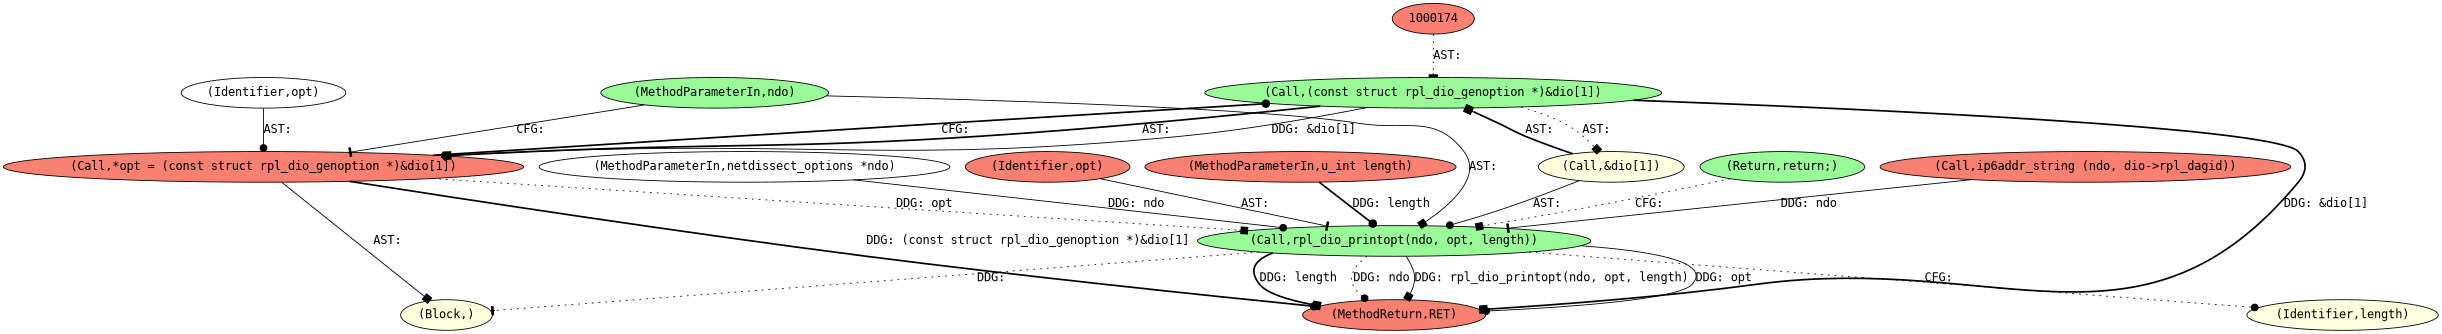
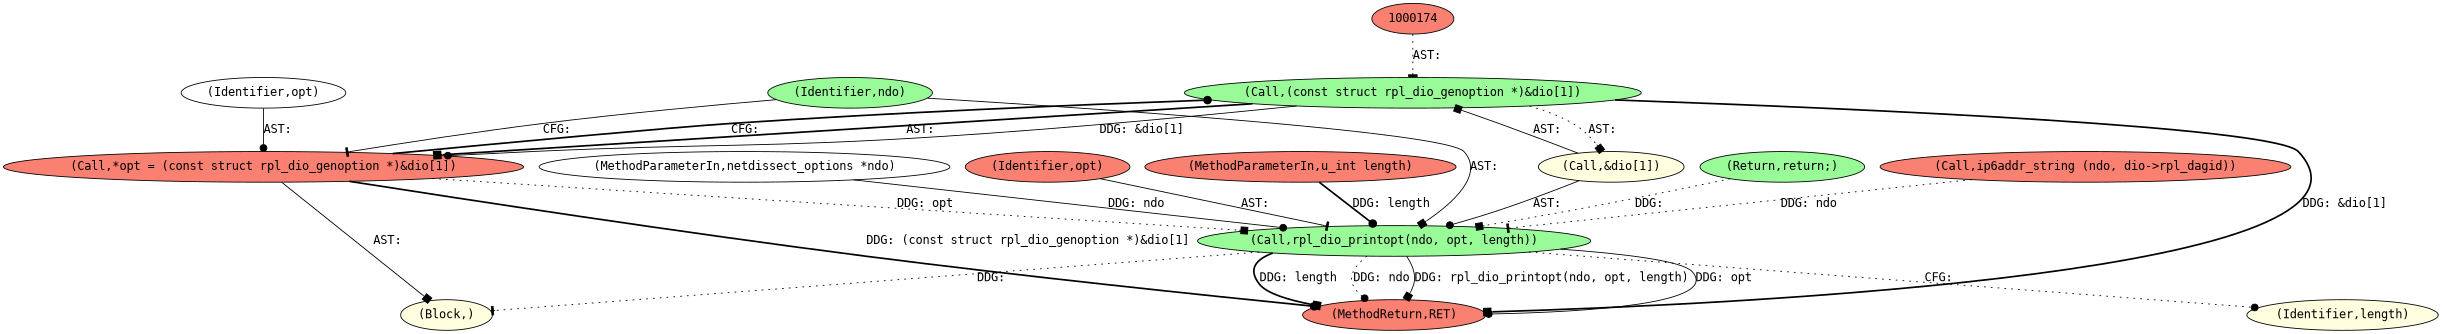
node "(MethodParameterIn,ndo)": label "(MethodParameterIn,ndo)" -> "(Identifier,ndo)"
edge "(Call,&dio[1])" -> "(Call,(const struct rpl_dio_genoption *)&dio[1])": style bold -> solid
edge "(Return,return;)" -> "(Call,rpl_dio_printopt(ndo, opt, length))": label "CFG: " -> "DDG: "
edge "(Call,ip6addr_string (ndo, dio->rpl_dagid))" -> "(Call,rpl_dio_printopt(ndo, opt, length))": style solid -> dotted
